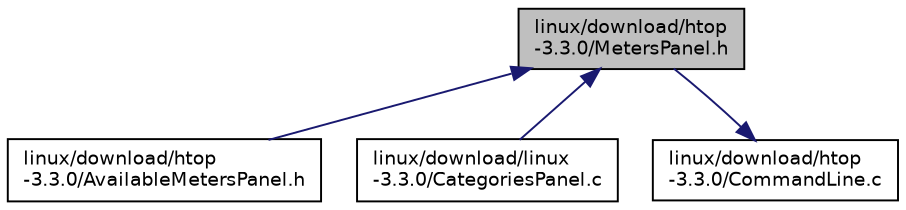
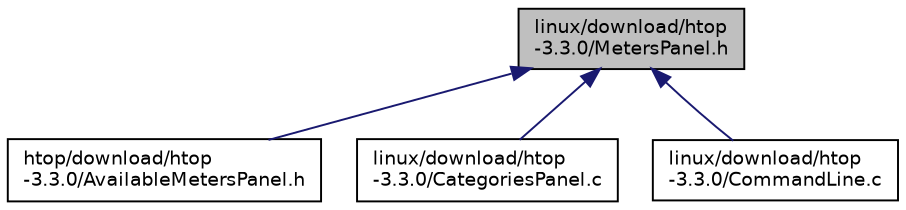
edge "linux/download/htop -3.3.0/MetersPanel.h" -> "linux/download/htop -3.3.0/CommandLine.c": reversed
node "linux/download/htop -3.3.0/AvailableMetersPanel.h": label "linux/download/htop -3.3.0/AvailableMetersPanel.h" -> "htop/download/htop -3.3.0/AvailableMetersPanel.h"
node "linux/download/linux -3.3.0/CategoriesPanel.c": label "linux/download/linux -3.3.0/CategoriesPanel.c" -> "linux/download/htop -3.3.0/CategoriesPanel.c"
